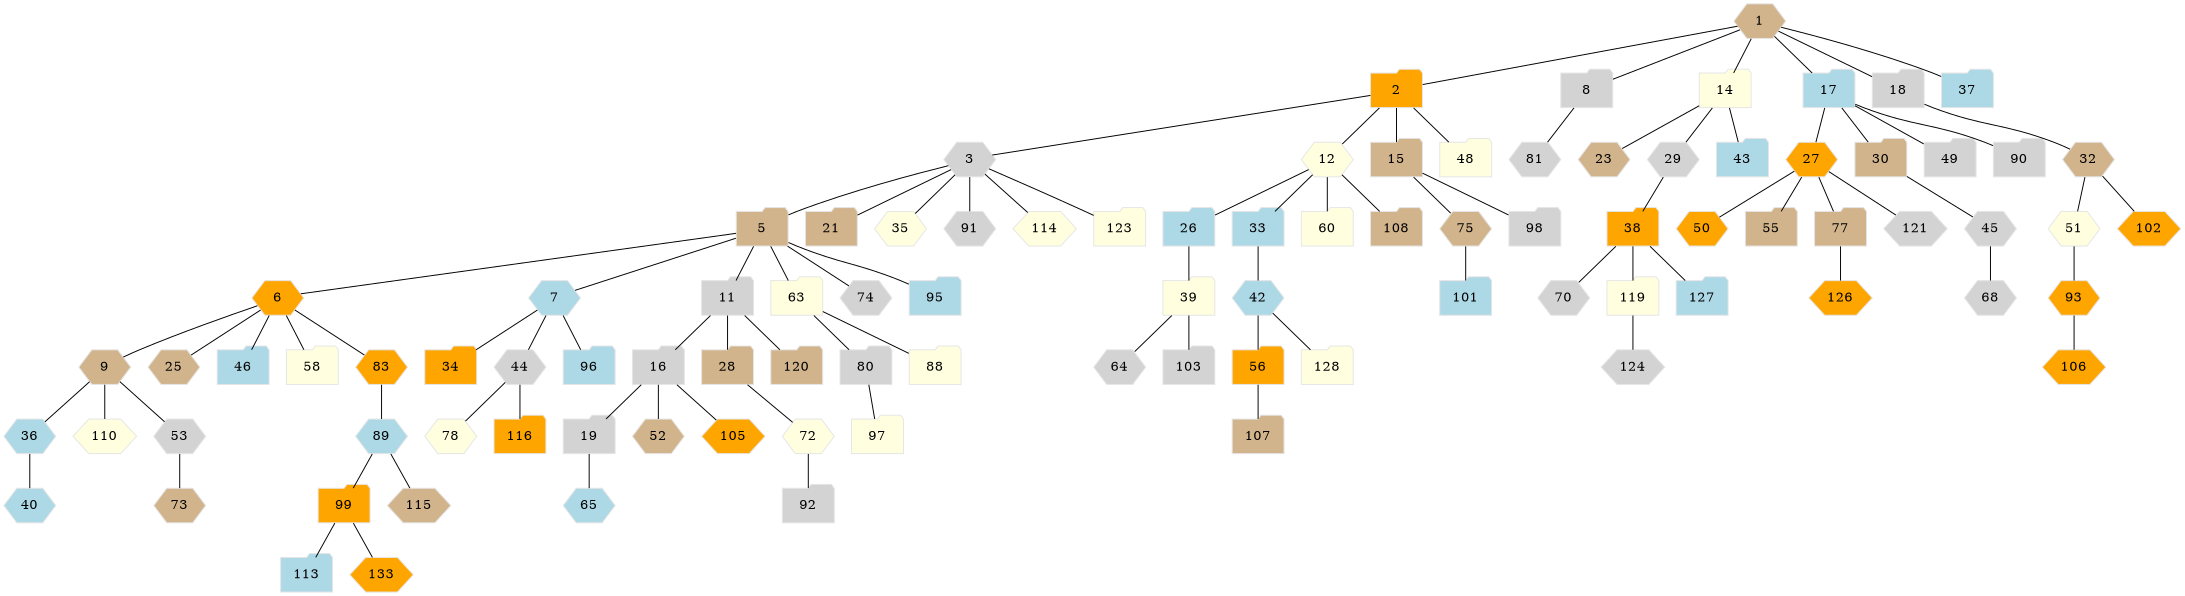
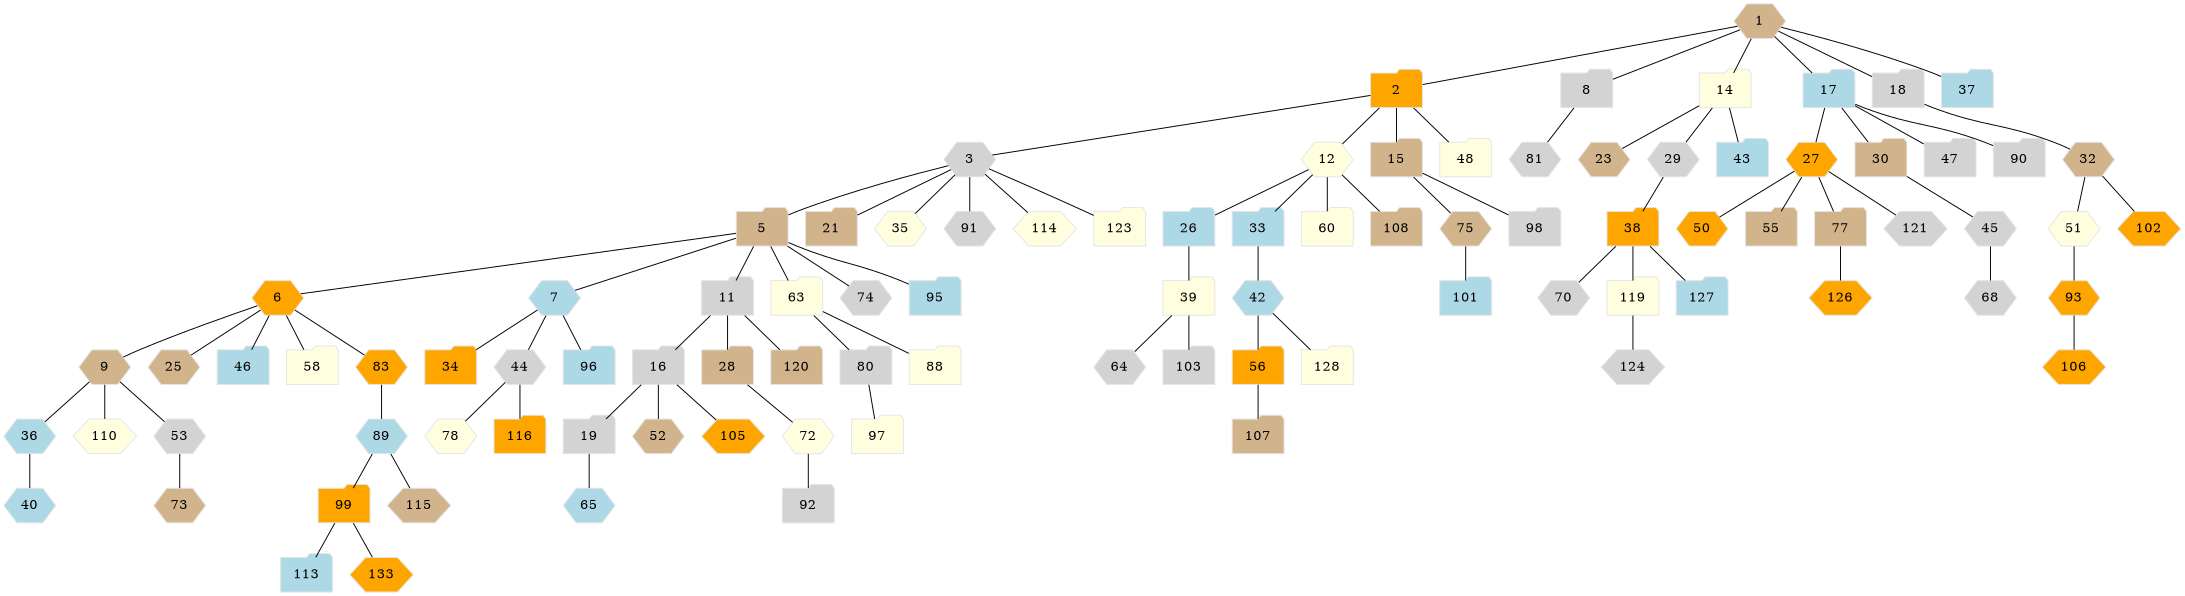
node "49": label "49" -> "47"
